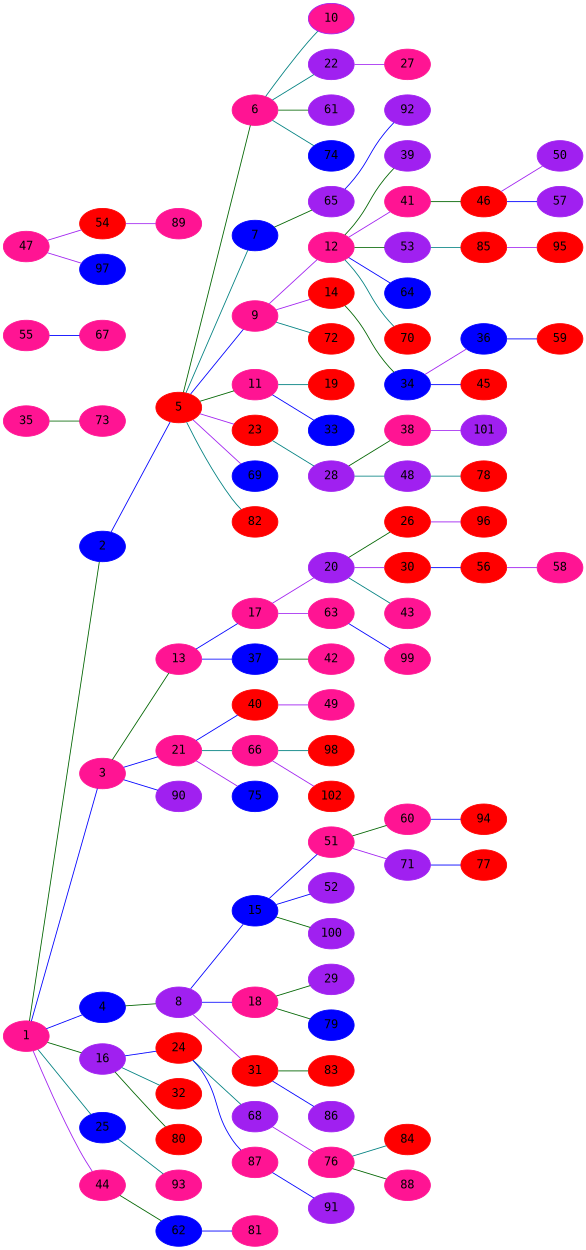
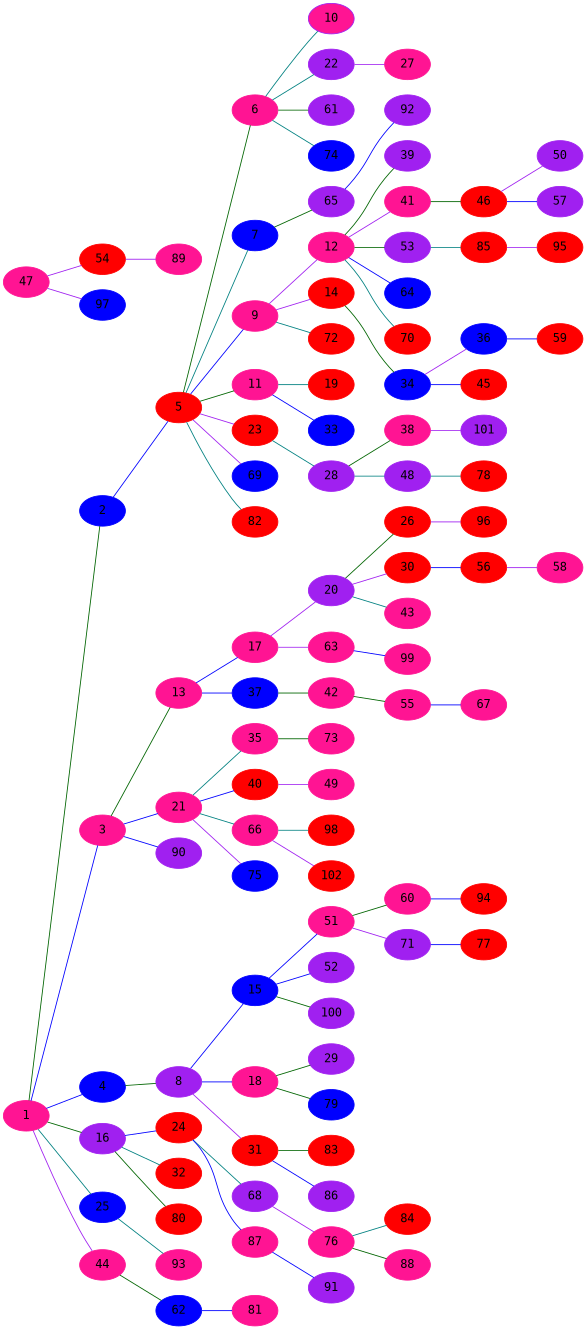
edge "42" -- "55": added
edge "35" -- "21": added
